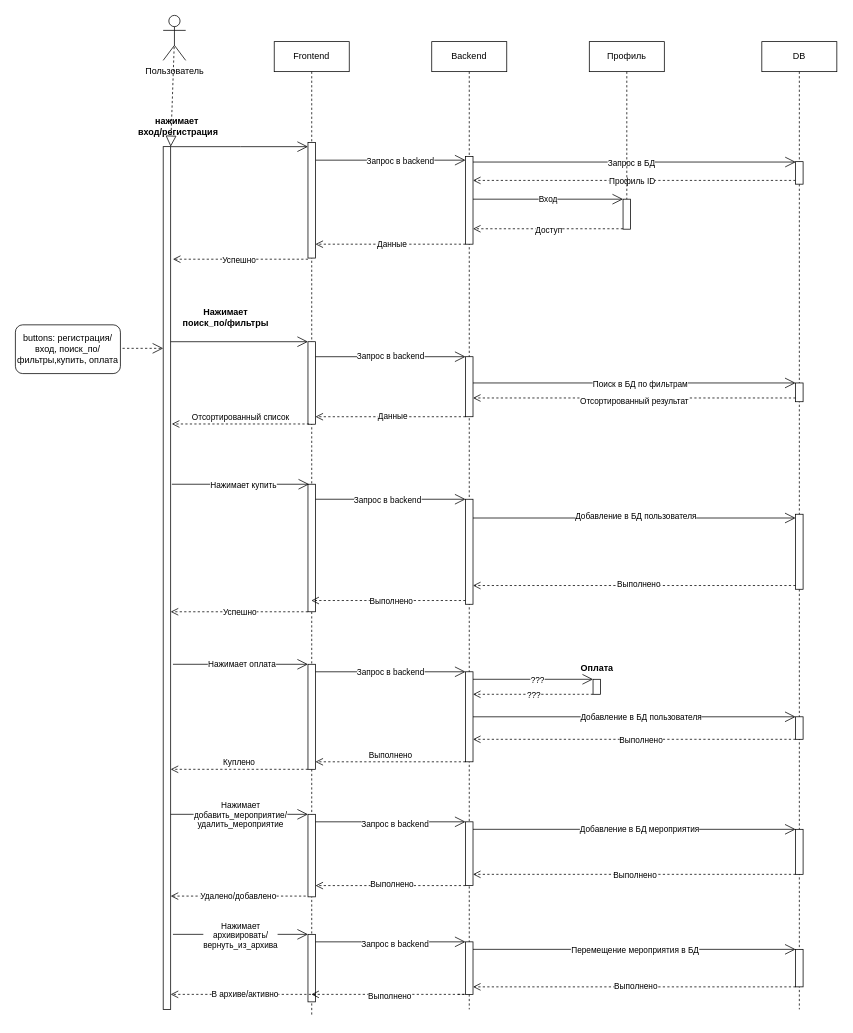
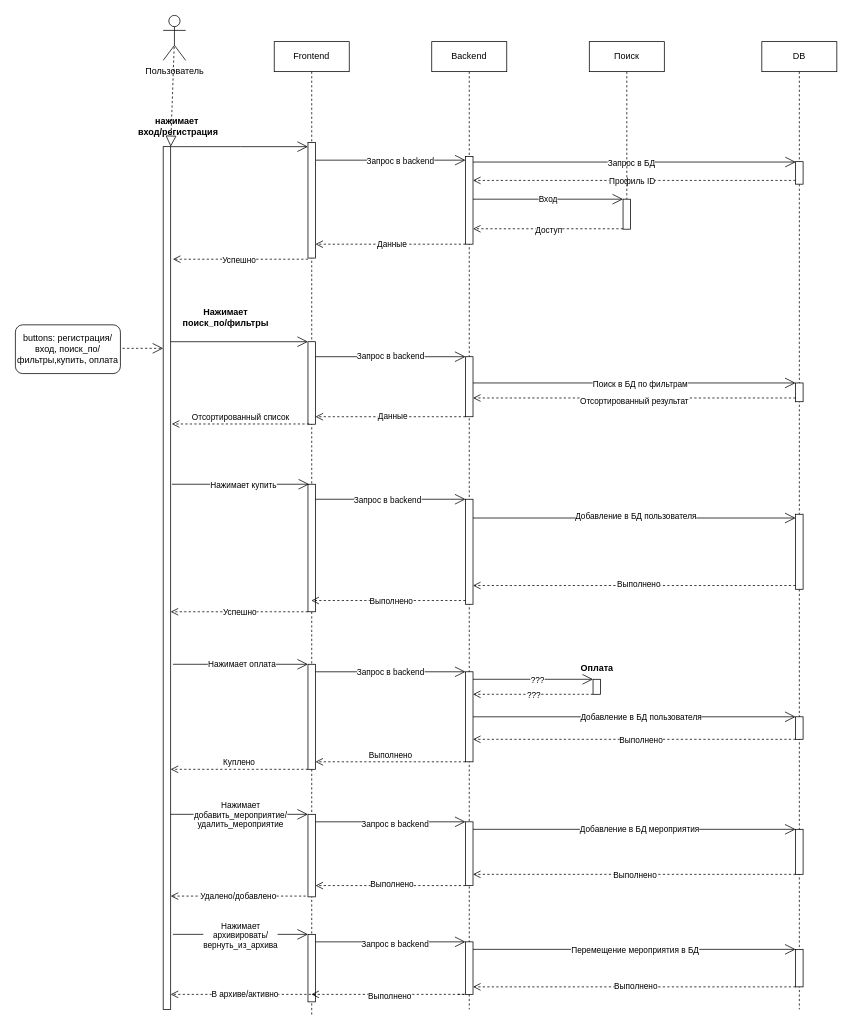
node "Профиль": label "Профиль" -> "Поиск"
